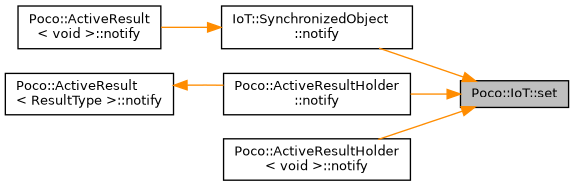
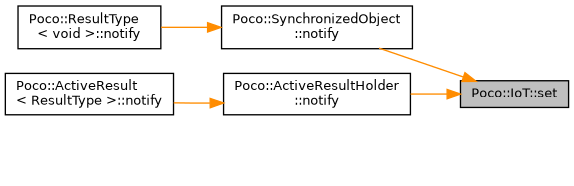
node "Poco::ActiveResult < void >::notify": label "Poco::ActiveResult < void >::notify" -> "Poco::ResultType < void >::notify"
node "IoT::SynchronizedObject ::notify": label "IoT::SynchronizedObject ::notify" -> "Poco::SynchronizedObject ::notify"
edge "Poco::ActiveResultHolder ::notify" -> "Poco::ActiveResult < ResultType >::notify": reversed
node "Poco::ActiveResultHolder < void >::notify": removed
